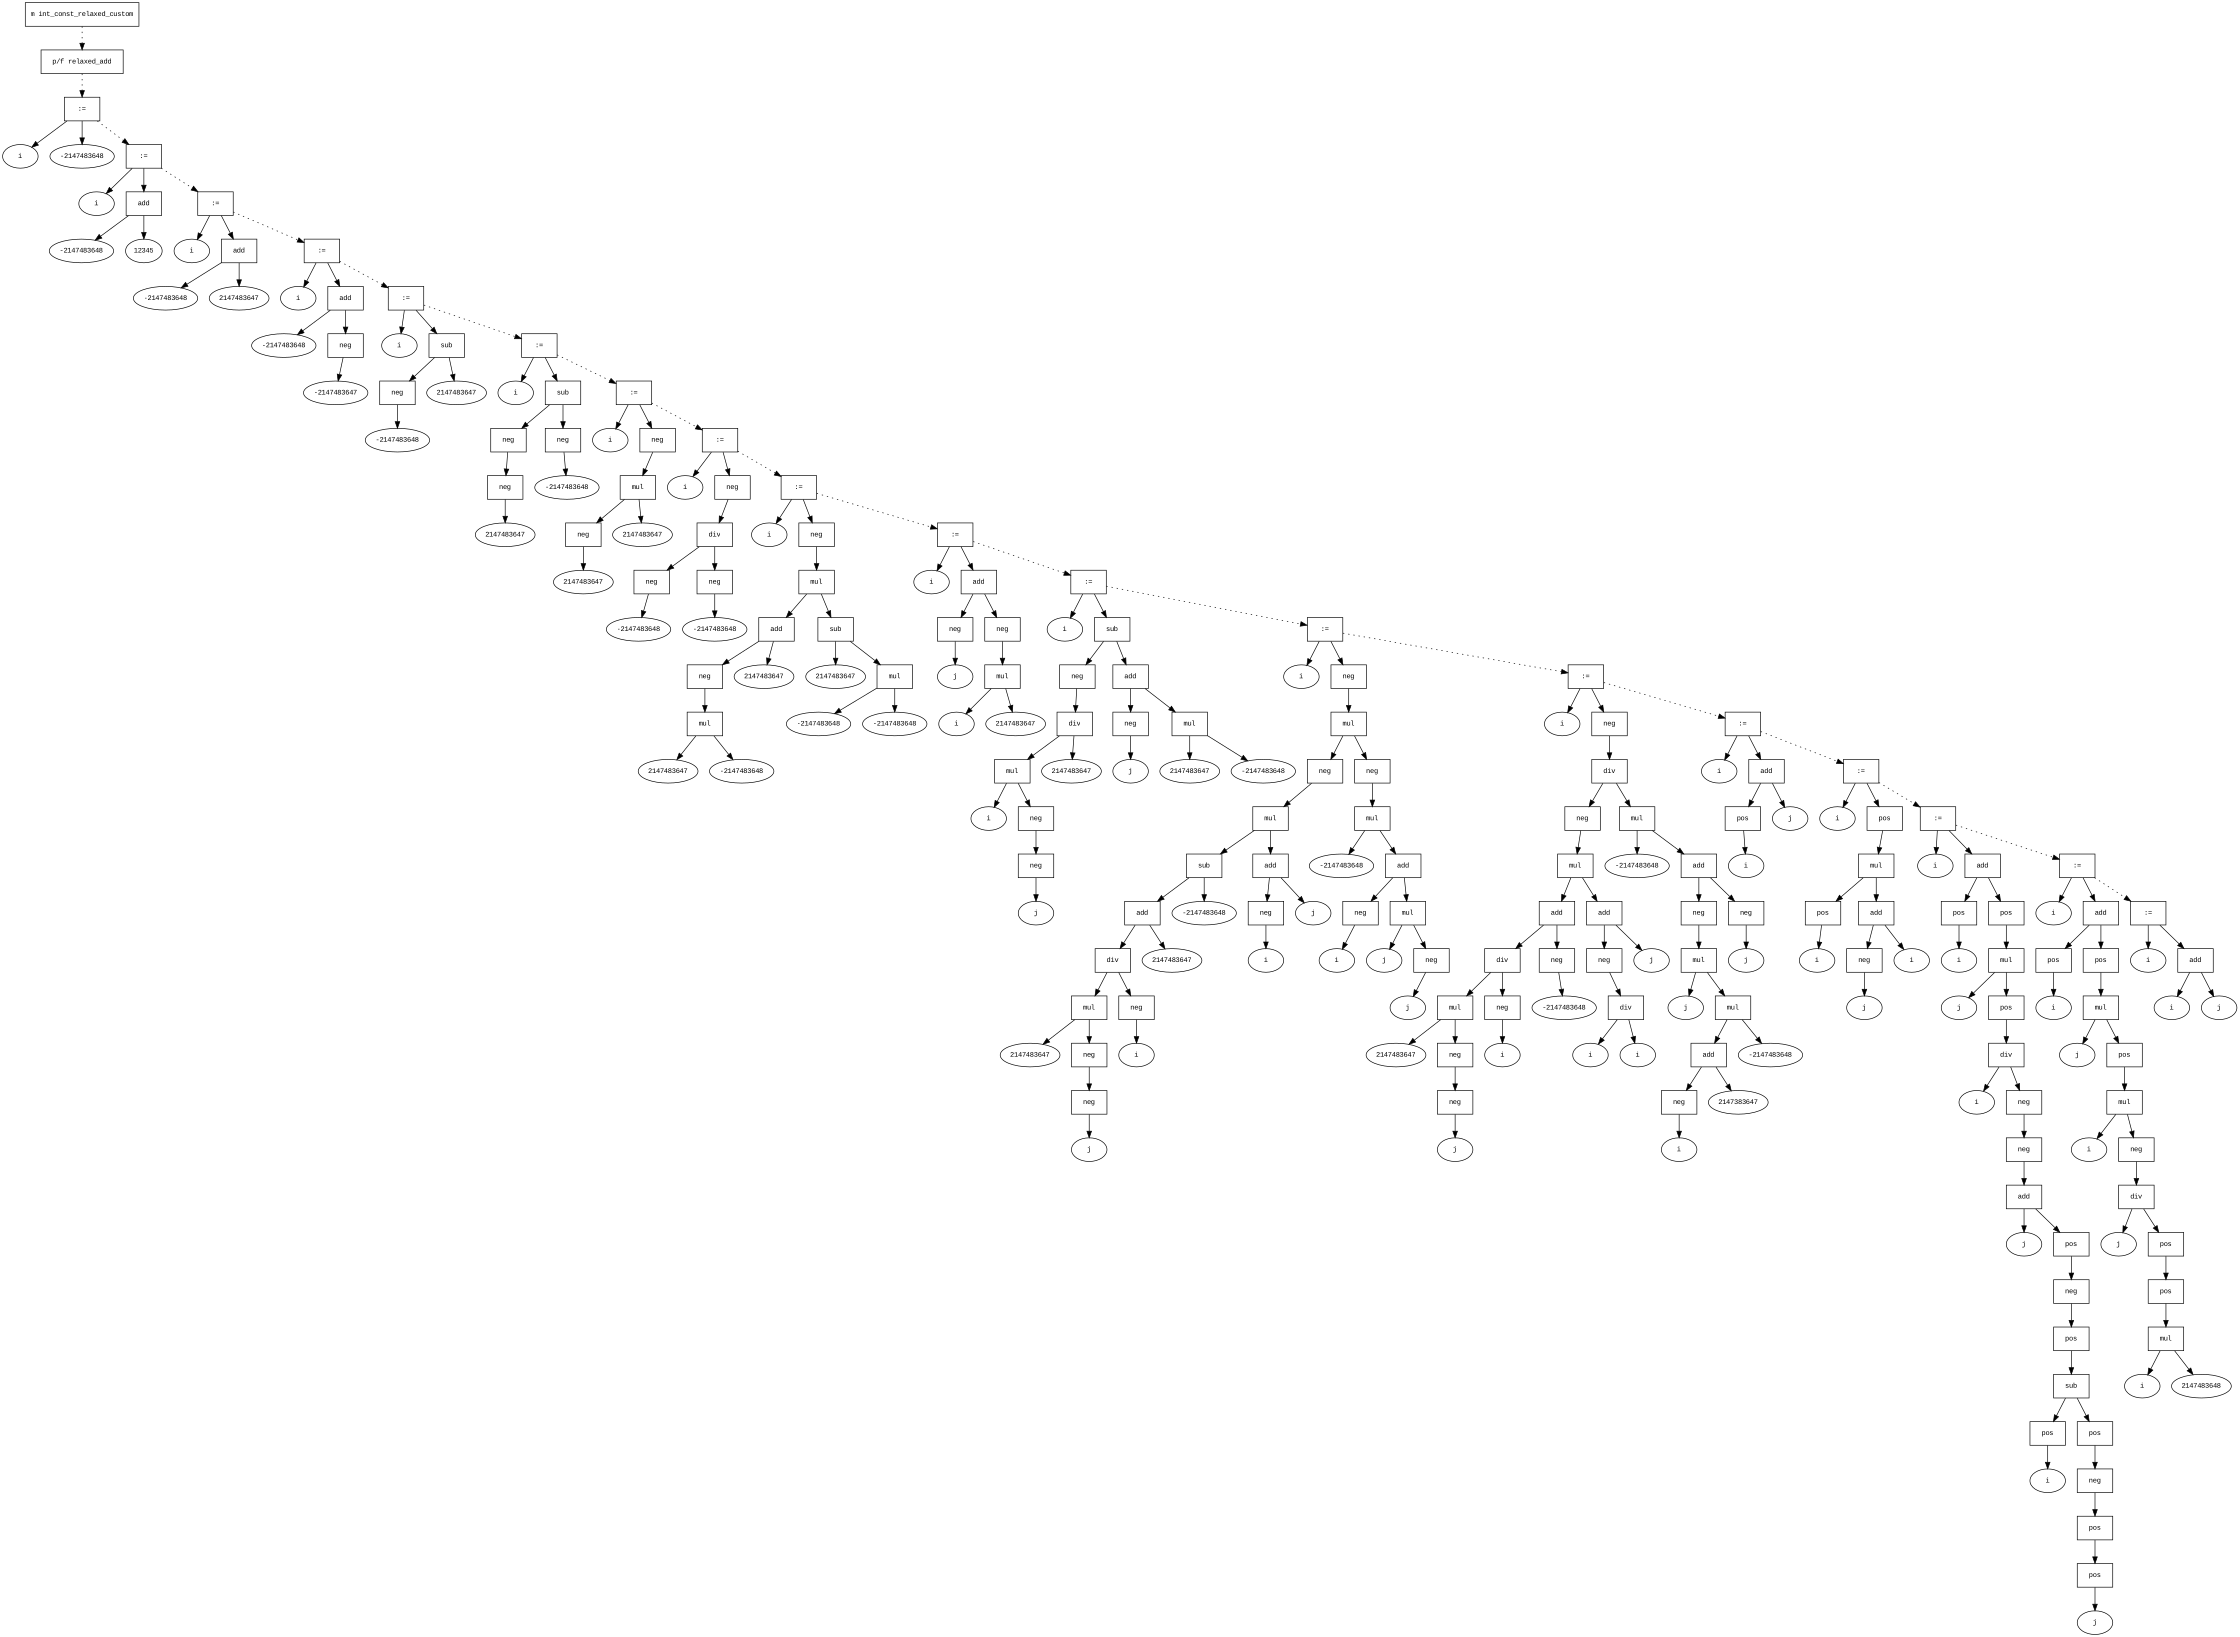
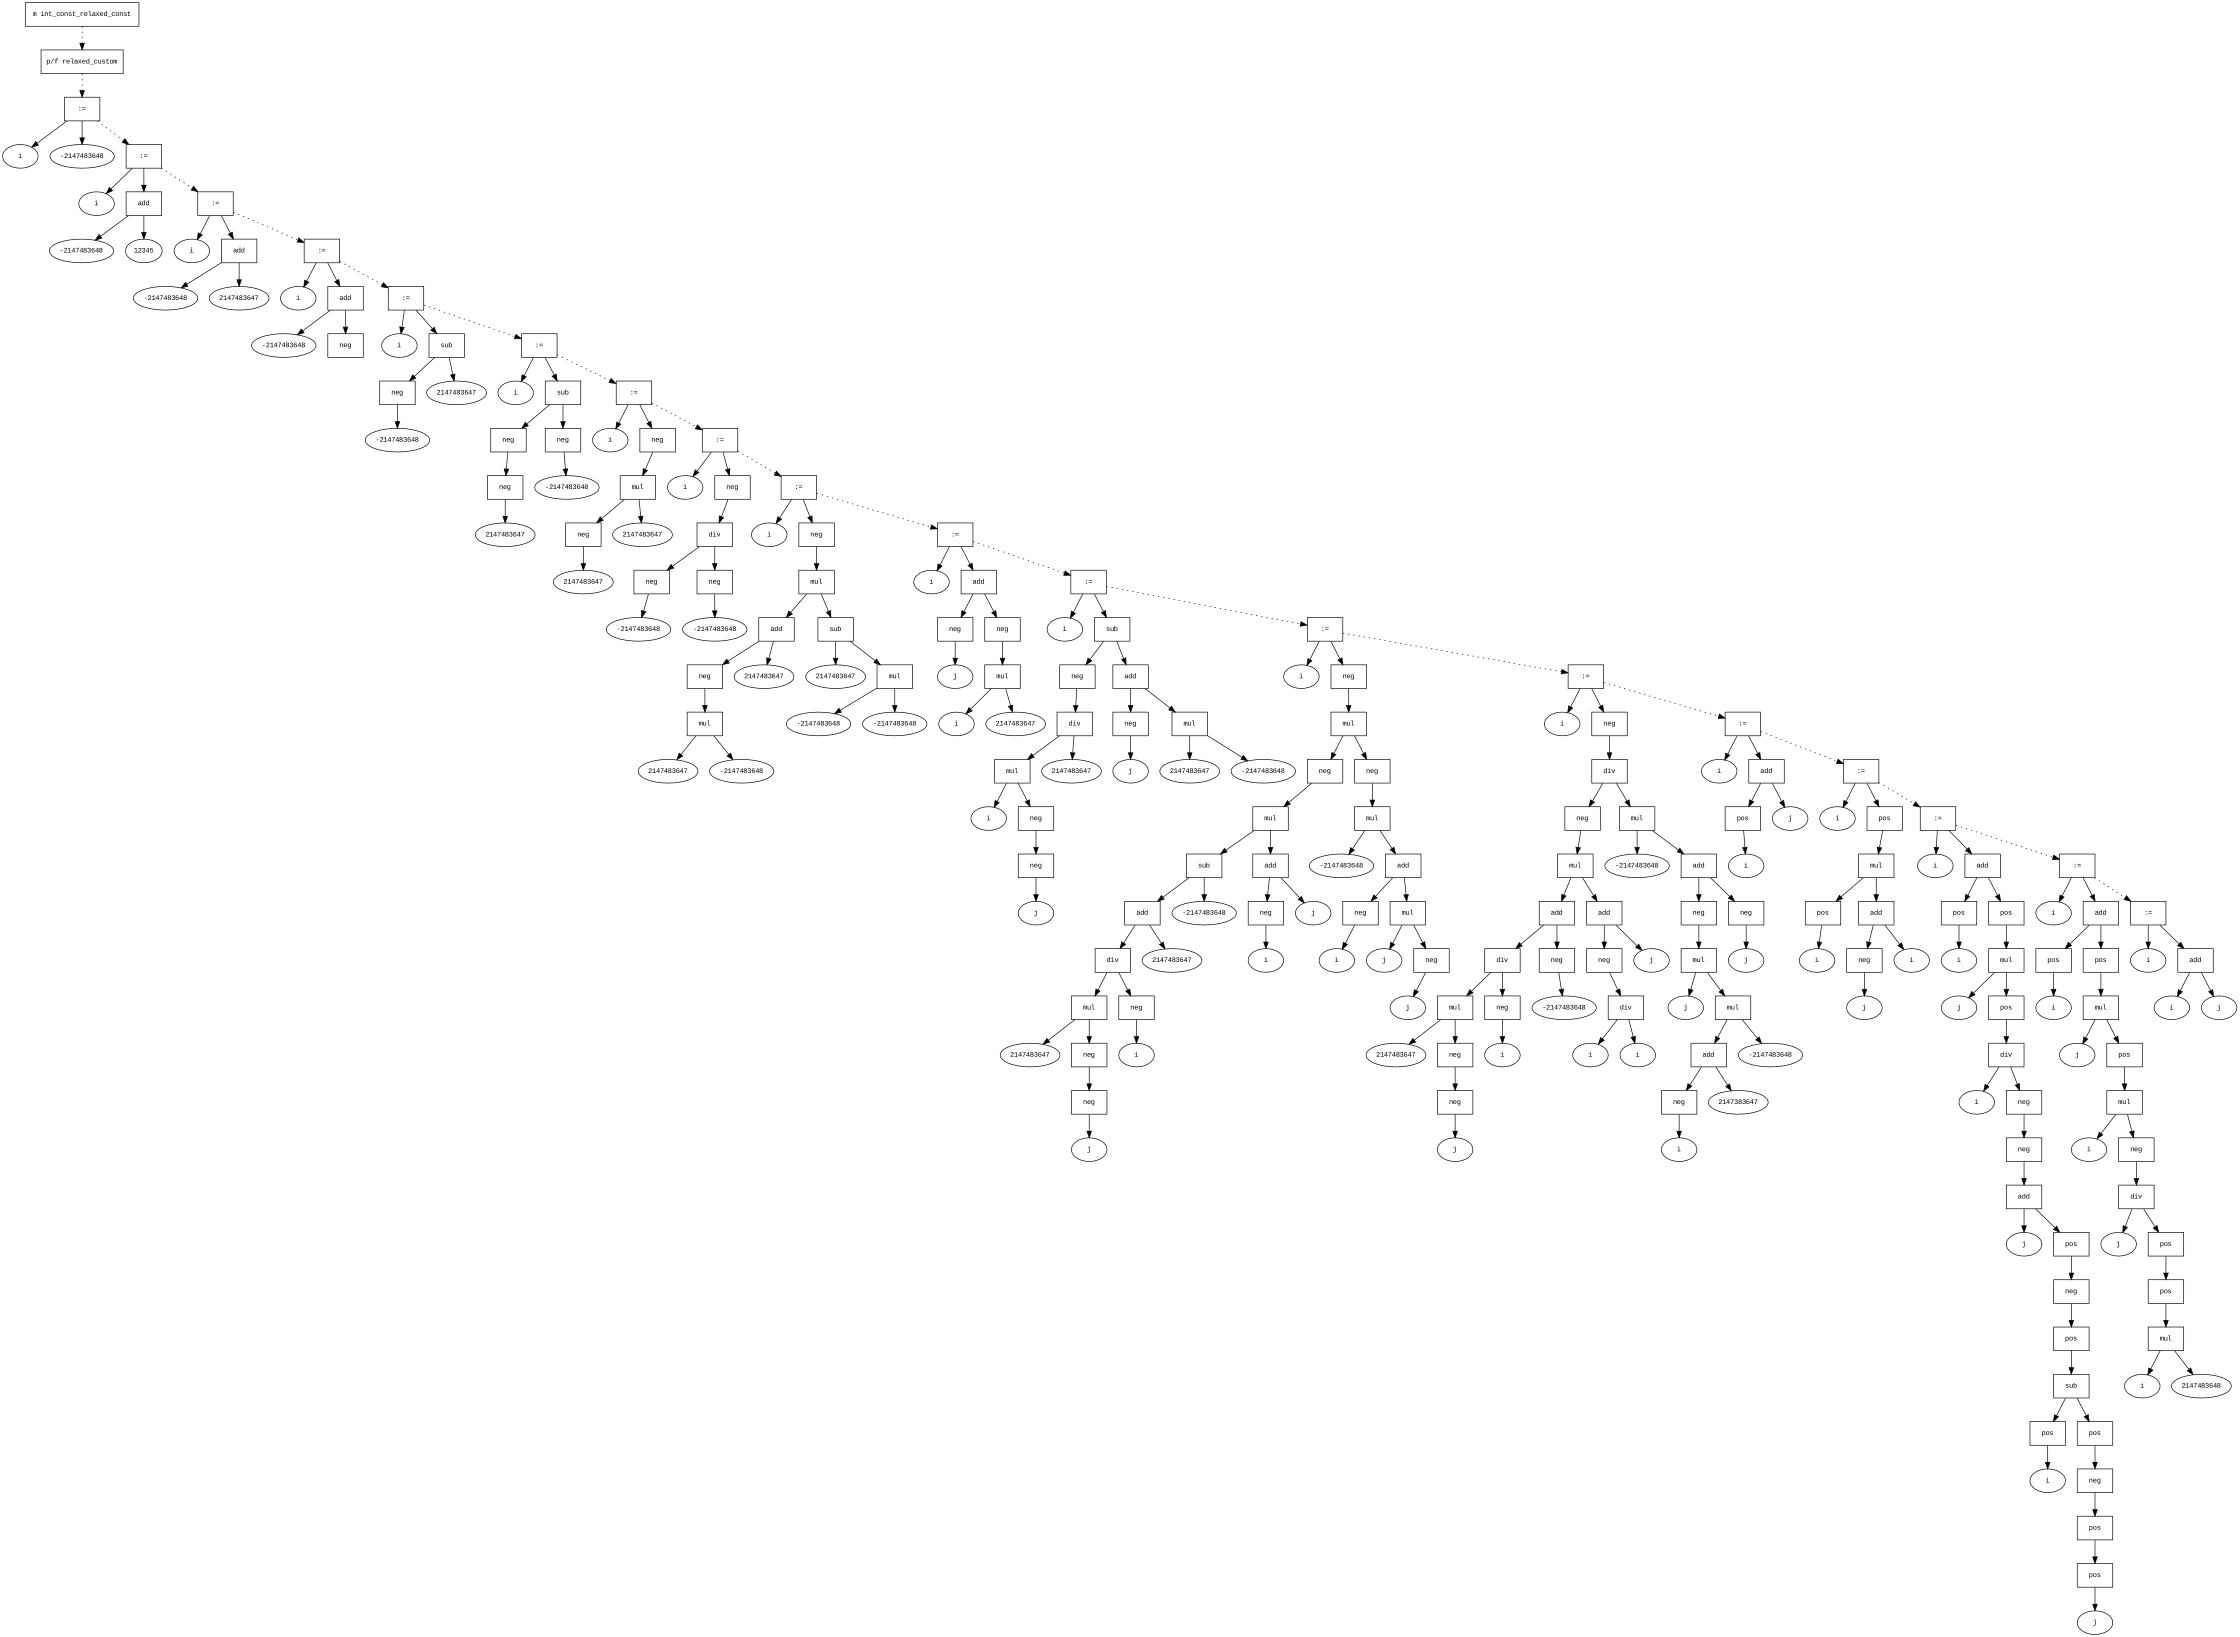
node "m int_const_relaxed_custom": label "m int_const_relaxed_custom" -> "m int_const_relaxed_const"
node "p/f relaxed_add": label "p/f relaxed_add" -> "p/f relaxed_custom"
node "-2147483647": removed
